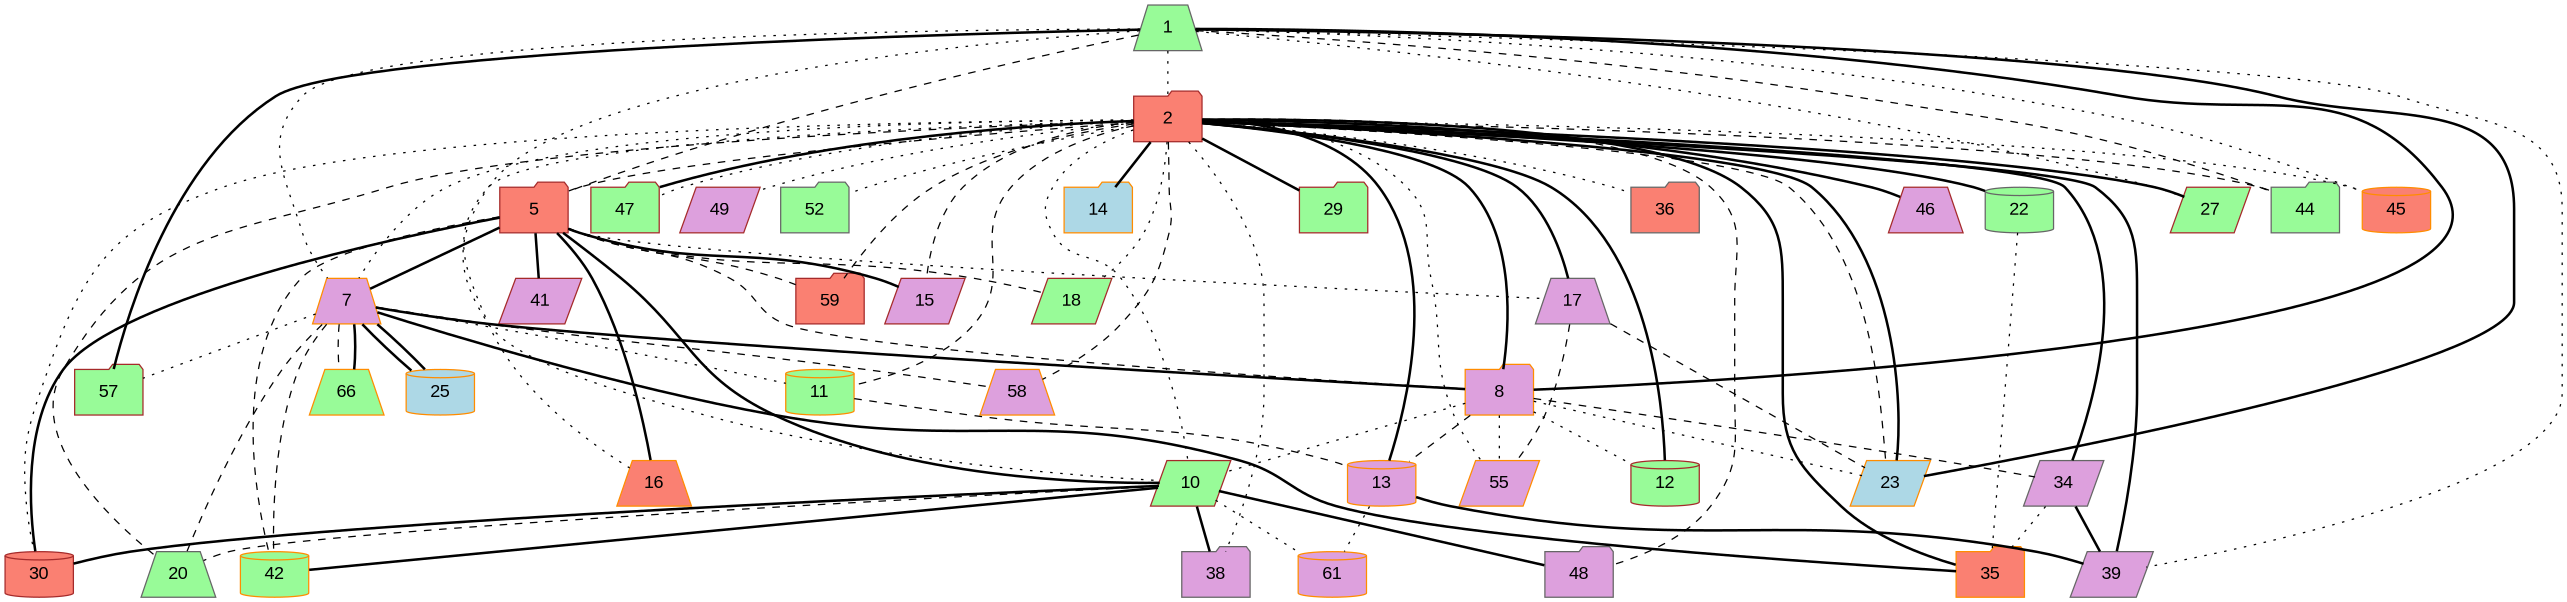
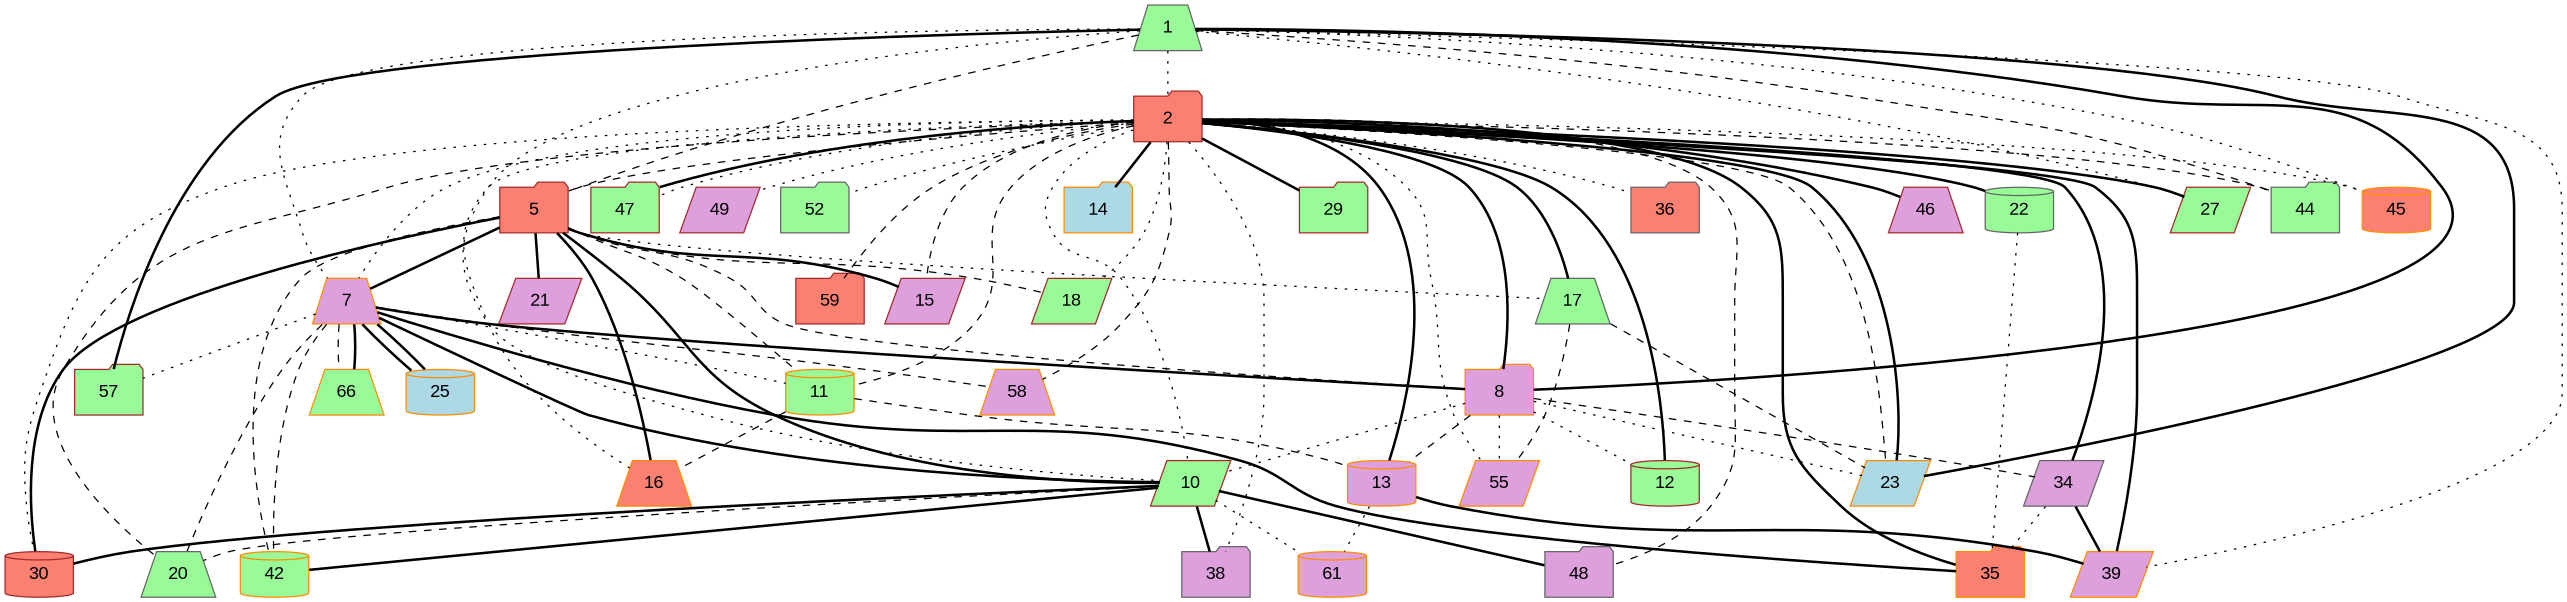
edge "5" -- "59": now "5" -- "11"
node "41": label "41" -> "21"
node "17": fillcolor plum -> palegreen
edge "11" -- "16": added
edge "7" -- "10": added
node "39": color gray40 -> darkorange
